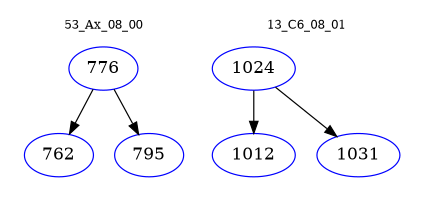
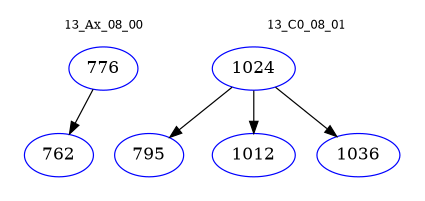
cluster "53_Ax_08_00": label "53_Ax_08_00" -> "13_Ax_08_00"
cluster "13_C6_08_01": label "13_C6_08_01" -> "13_C0_08_01"
edge "776" -> "795": now "1024" -> "795"
node "1031": label "1031" -> "1036"
